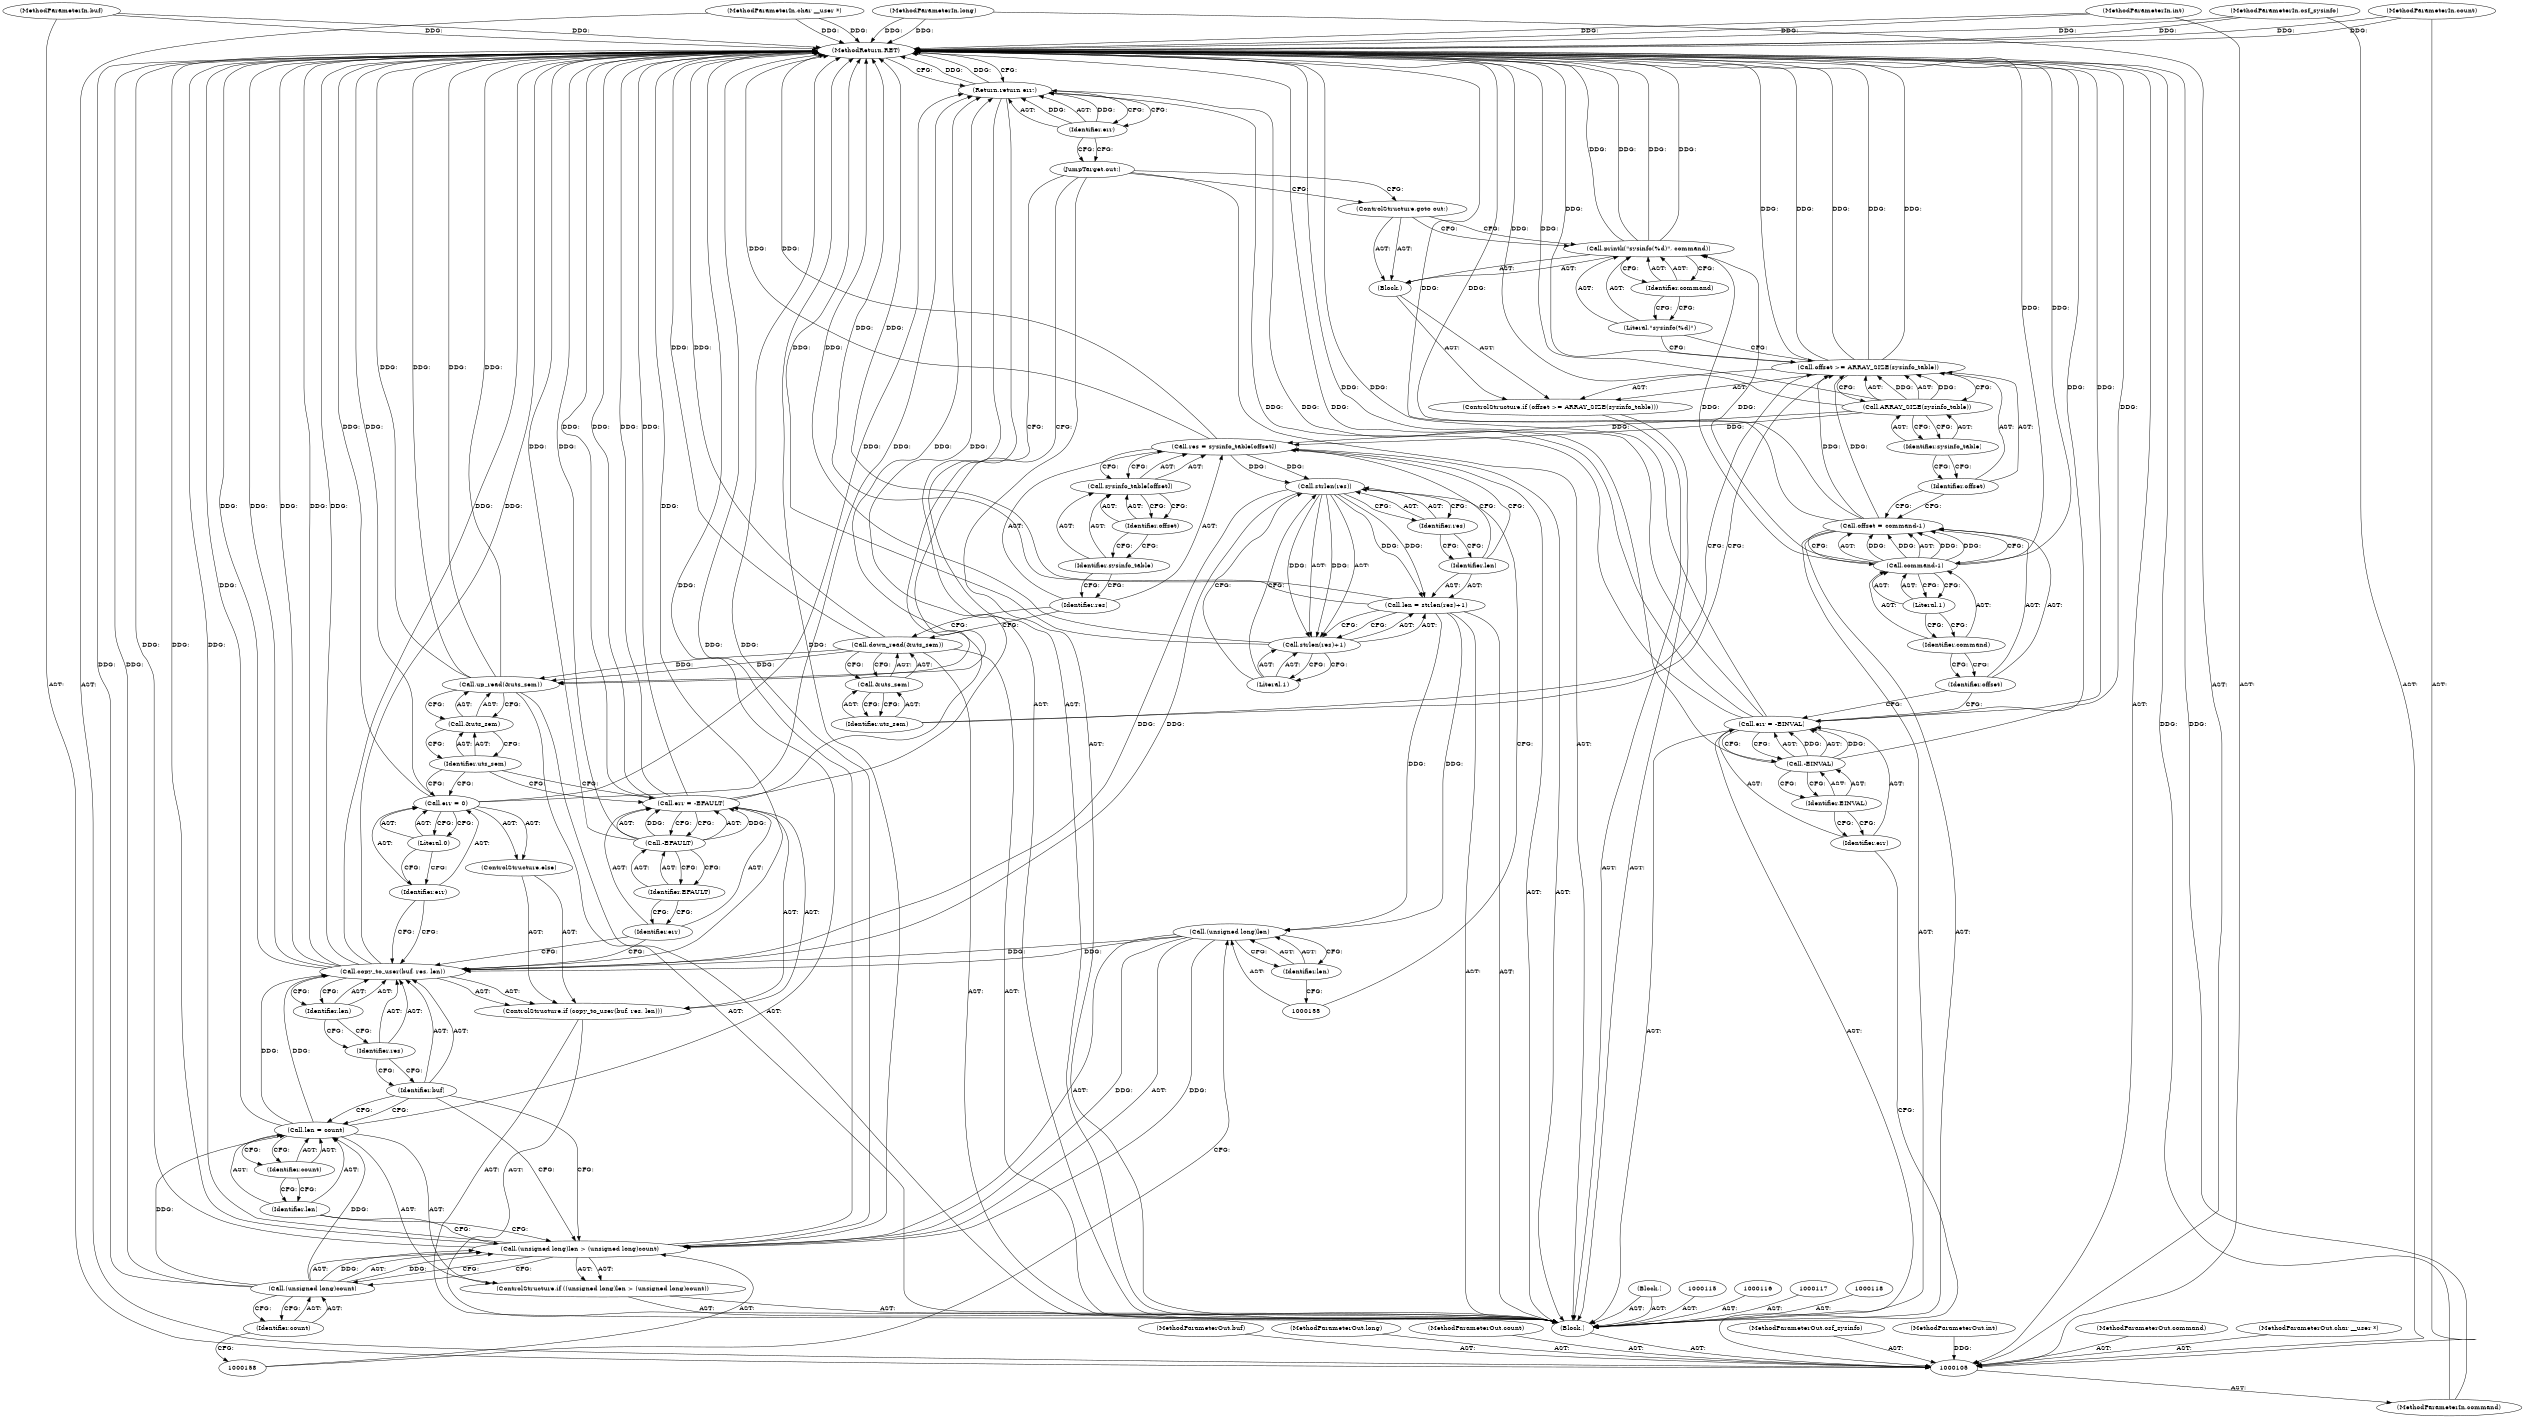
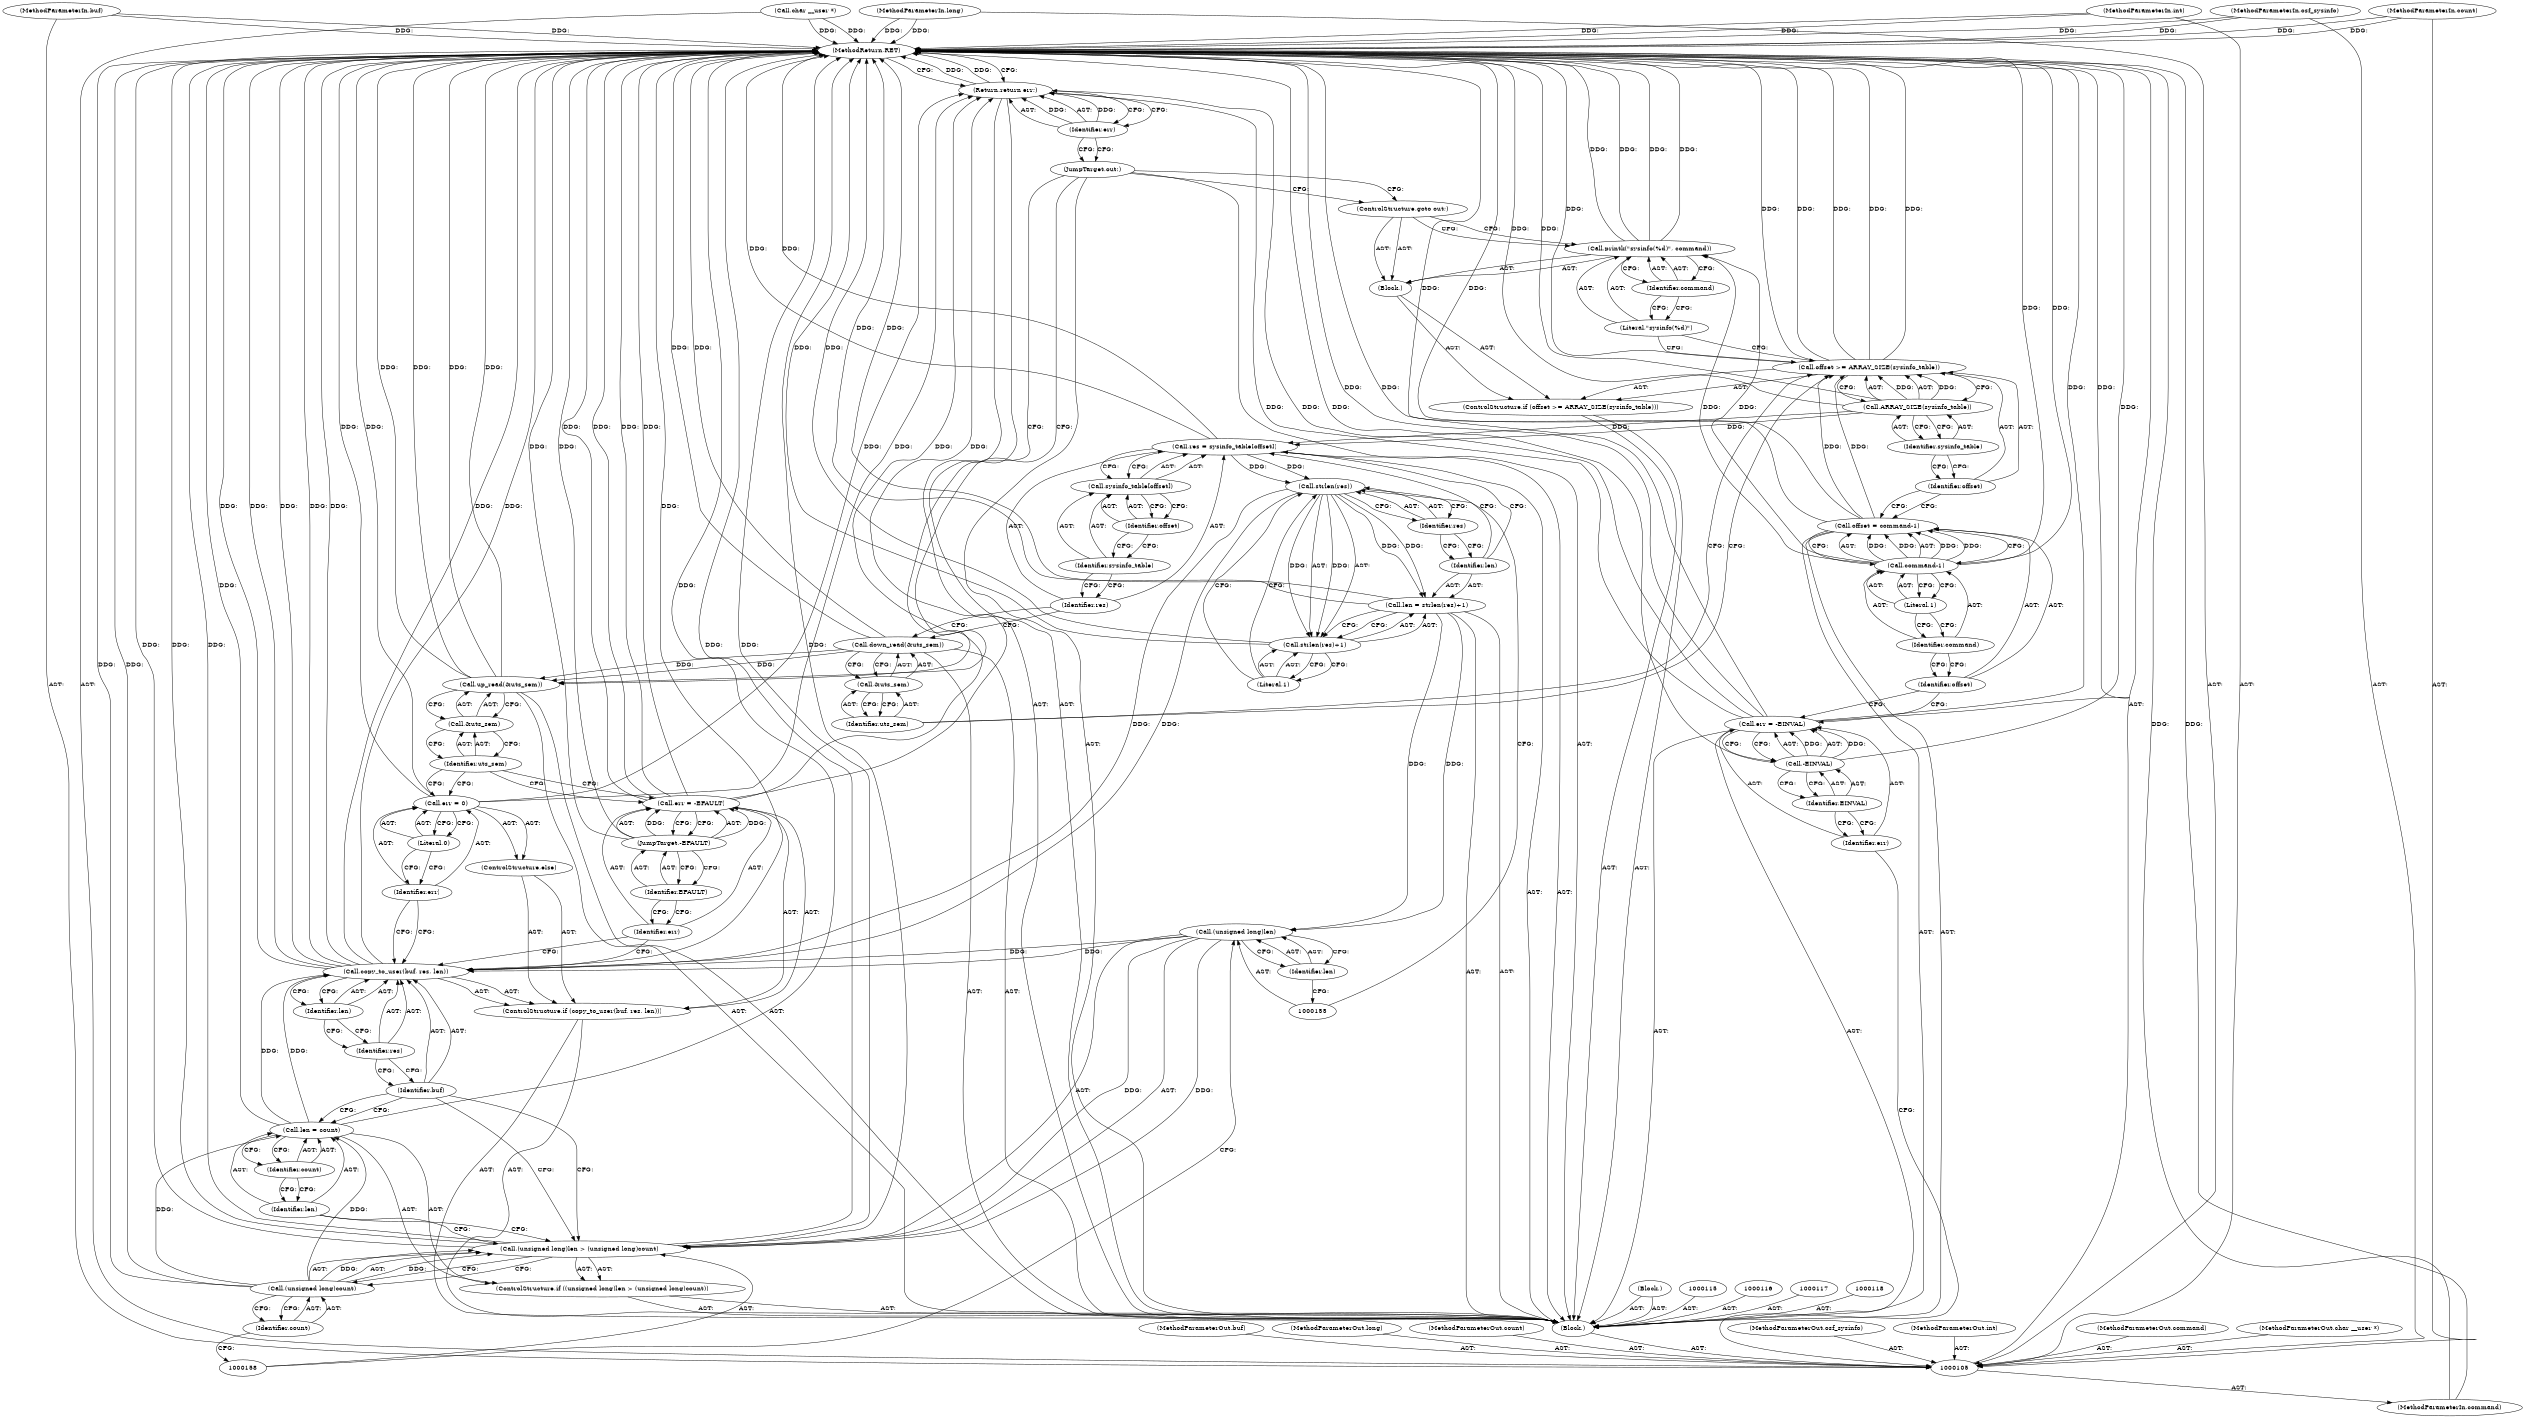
node "(MethodParameterIn,char __user *)": label "(MethodParameterIn,char __user *)" -> "(Call,char __user *)"
edge "(MethodReturn,RET)" -> "1000105": reversed
node "(Call,-EFAULT)": label "(Call,-EFAULT)" -> "(JumpTarget,-EFAULT)"
edge "(MethodParameterOut,int)" -> "1000105": label "DDG: " -> "AST: "
